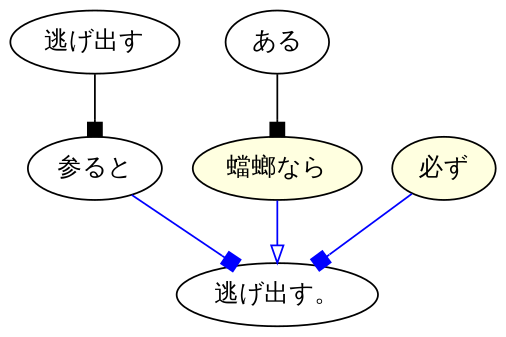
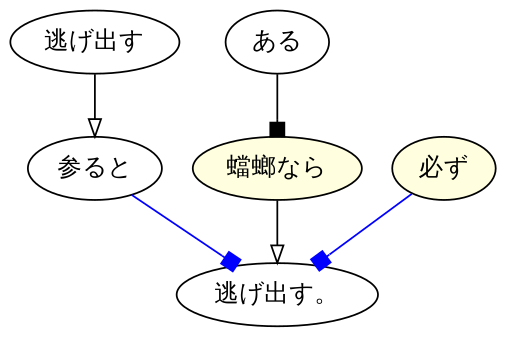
edge "逃げ出す" -> "参ると": arrowhead box -> onormal
edge "蟷螂なら" -> "逃げ出す。": color blue -> black
